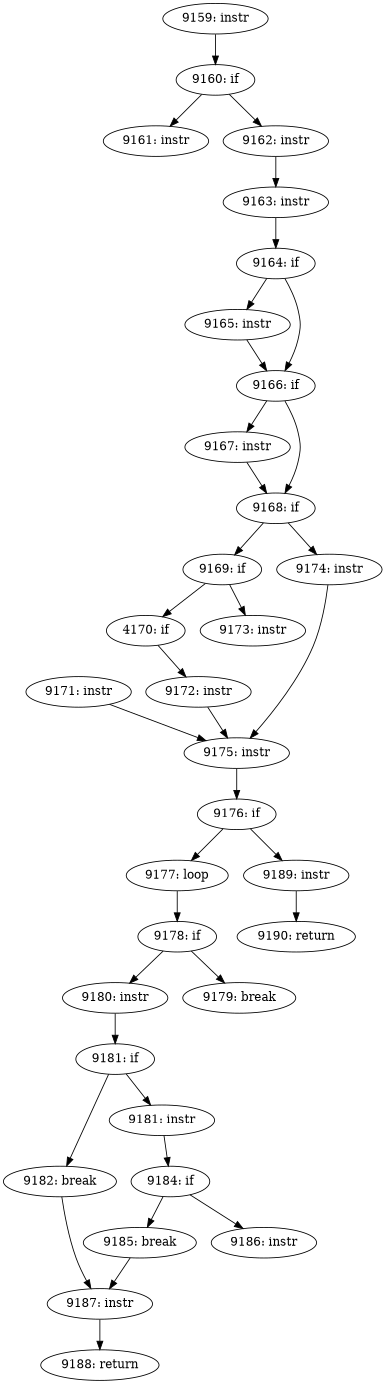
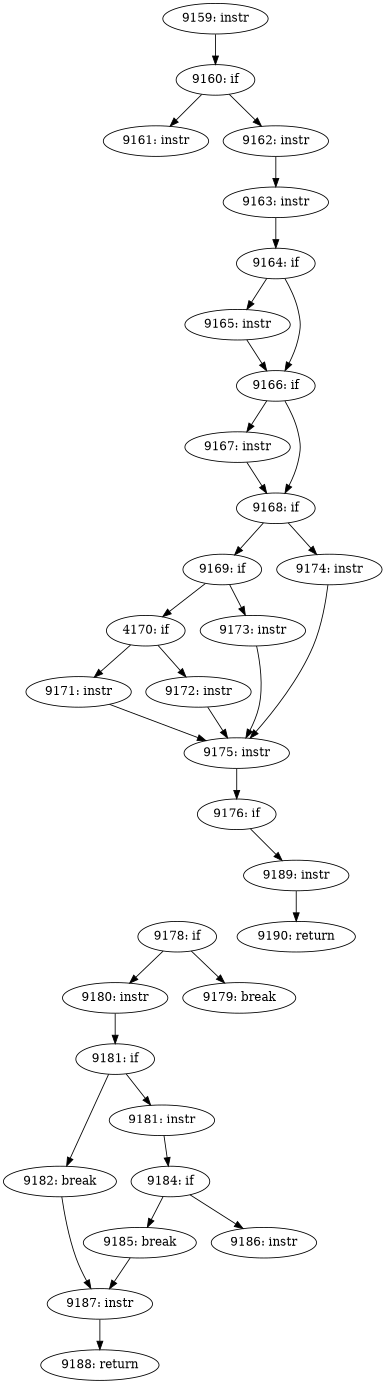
edge "4170: if" -> "9171: instr": added
edge "9173: instr" -> "9175: instr": added
node "9177: loop": removed
